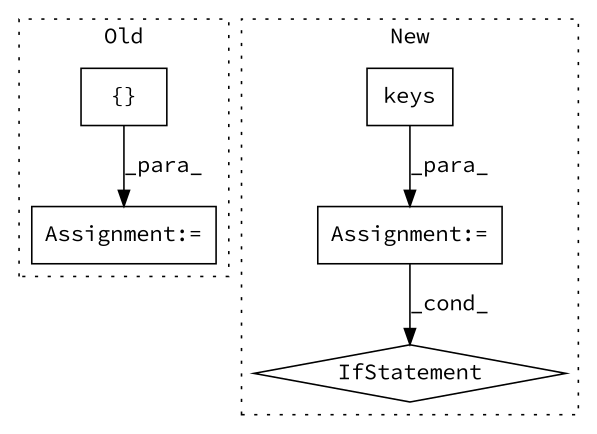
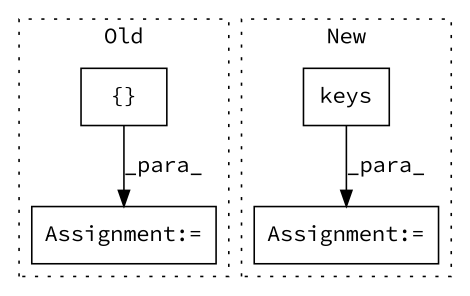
node "IfStatement": removed
